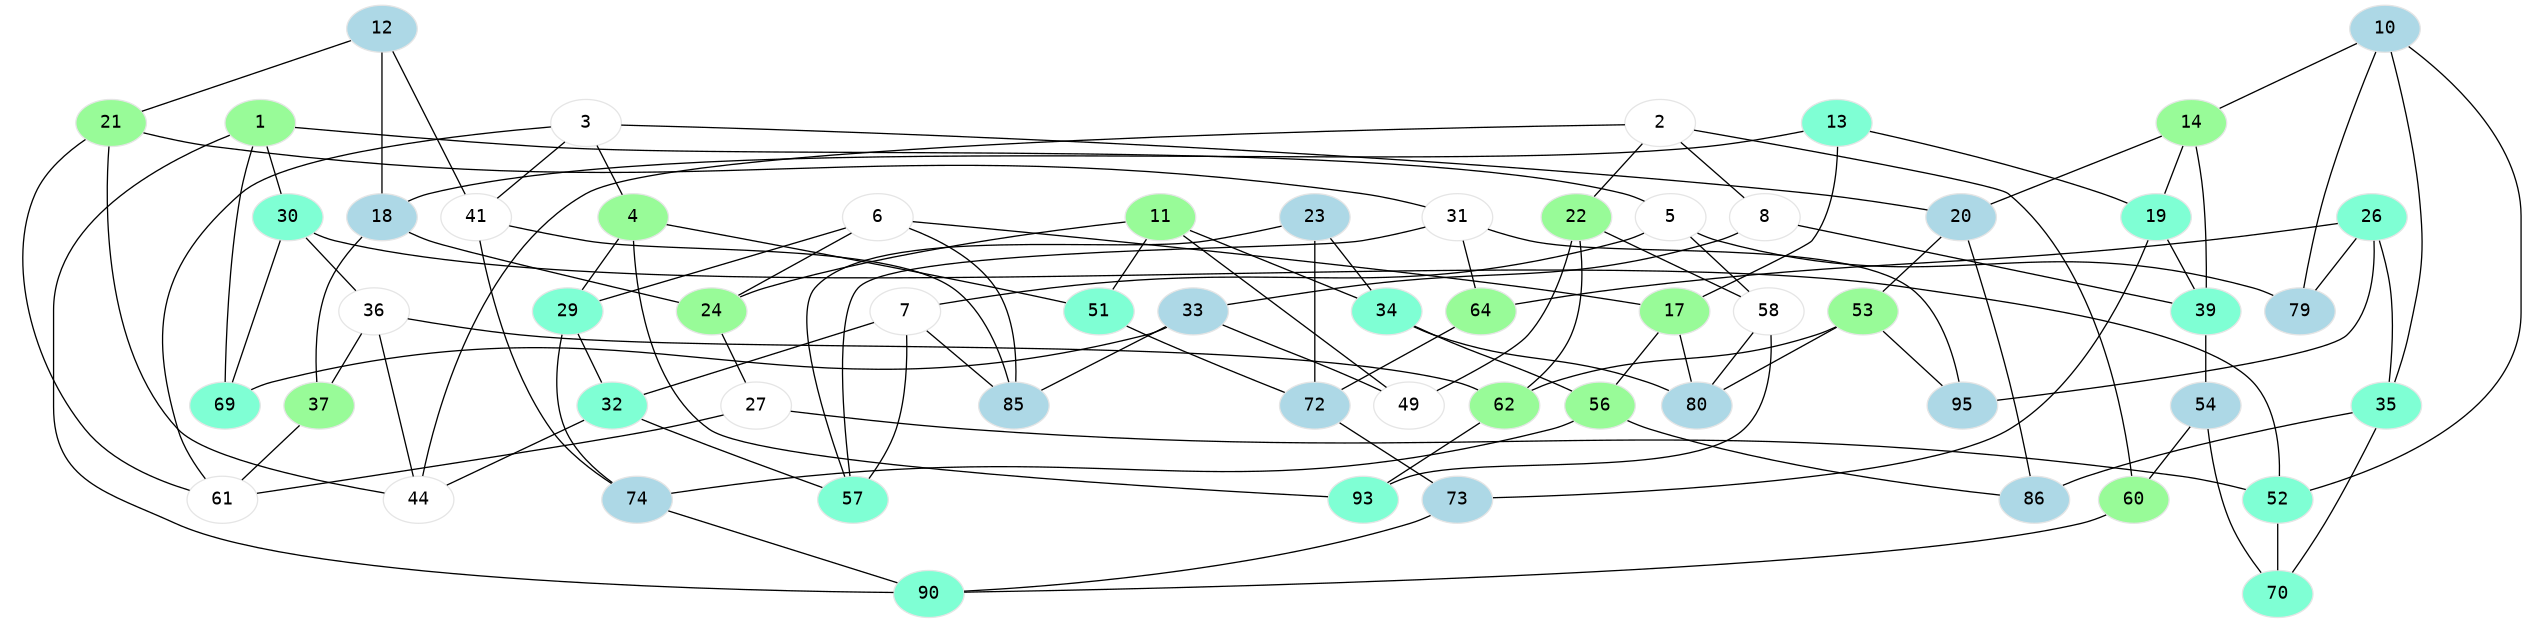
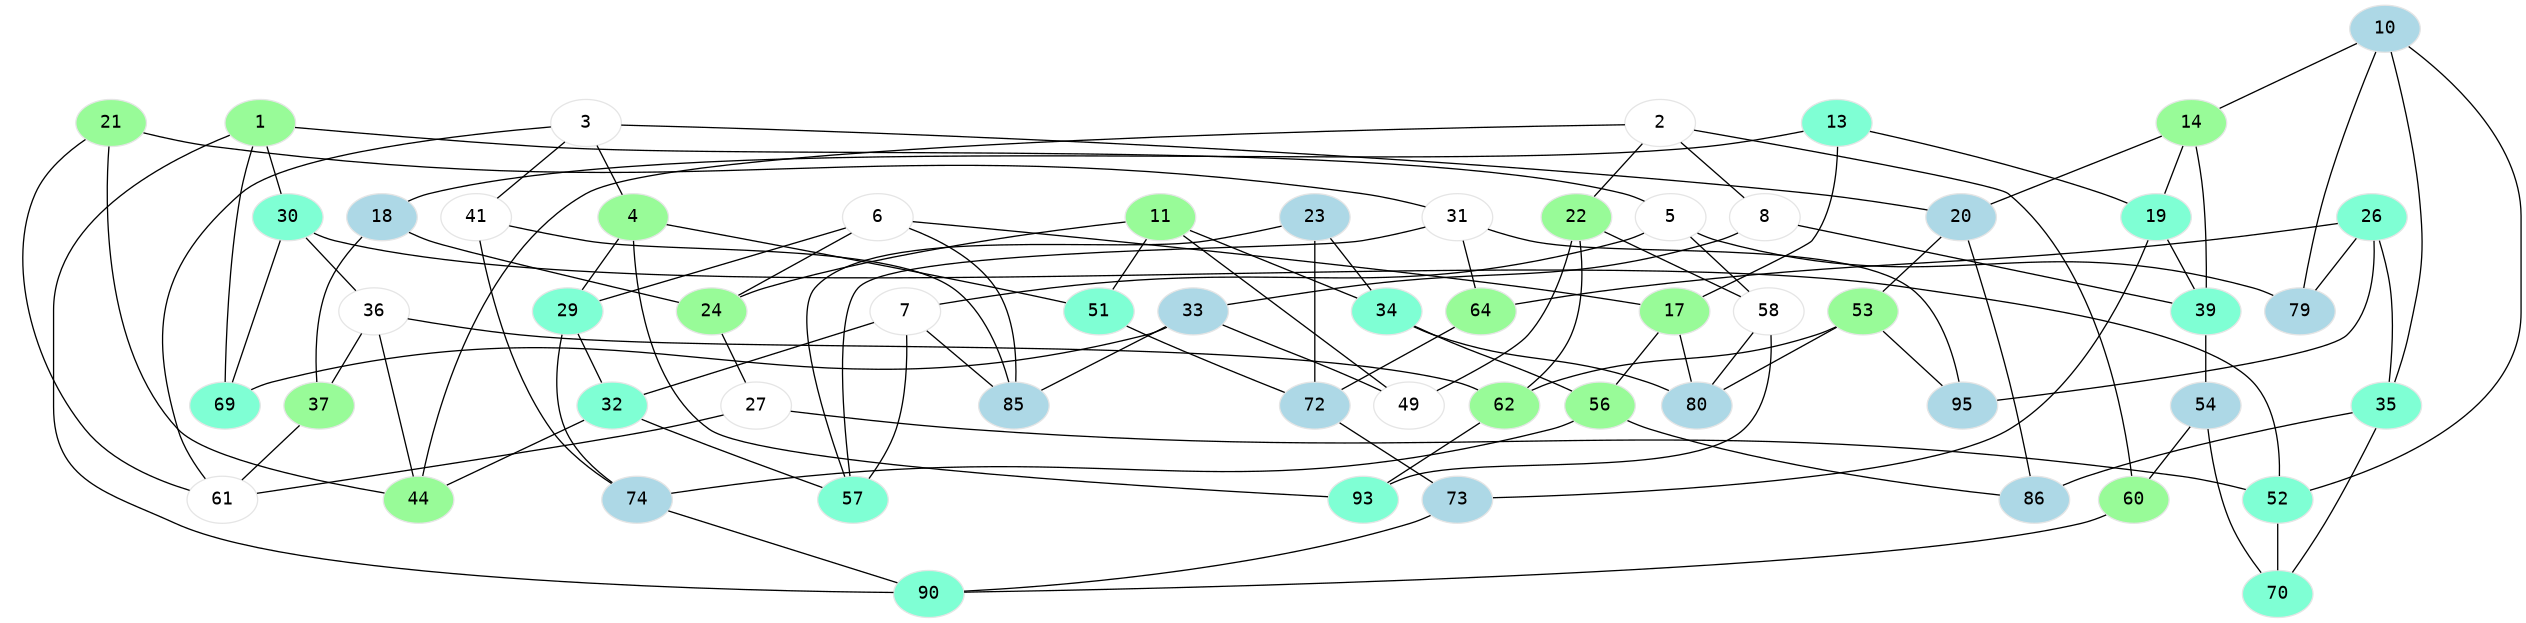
node "12": removed
node "44": fillcolor white -> palegreen
